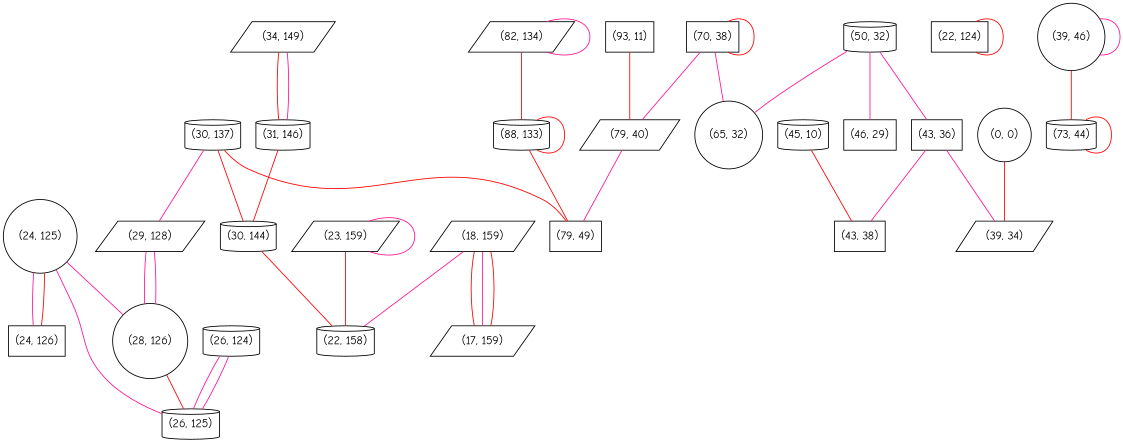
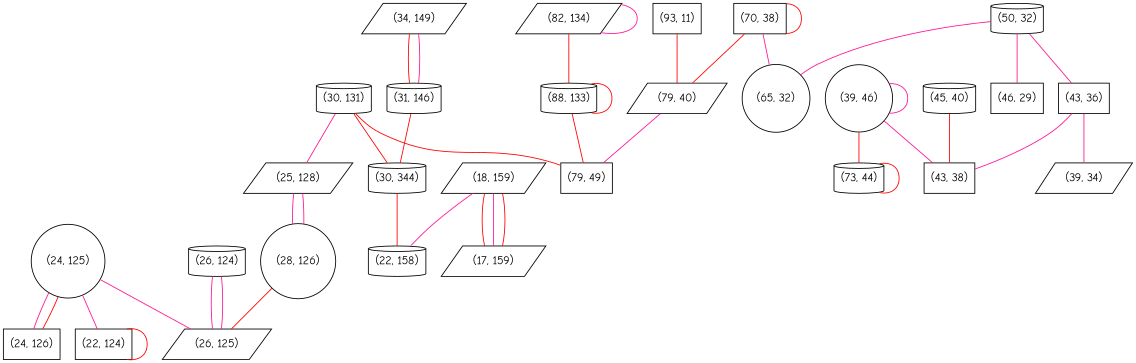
edge "(70, 38)" -- "(79, 40)": color deeppink -> red
node "(30, 137)": label "(30, 137)" -> "(30, 131)"
node "(45, 10)": label "(45, 10)" -> "(45, 40)"
node "(0, 0)": removed
edge "(39, 46)" -- "(43, 38)": added
node "(29, 128)": label "(29, 128)" -> "(25, 128)"
node "(30, 144)": label "(30, 144)" -> "(30, 344)"
node "(23, 159)": removed
edge "(24, 125)" -- "(28, 126)": now "(24, 125)" -- "(22, 124)"
node "(26, 125)": shape cylinder -> parallelogram
